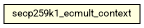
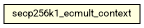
node "secp259k1_ecmult_context": label "secp259k1_ecmult_context" -> "secp256k1_ecmult_context"
